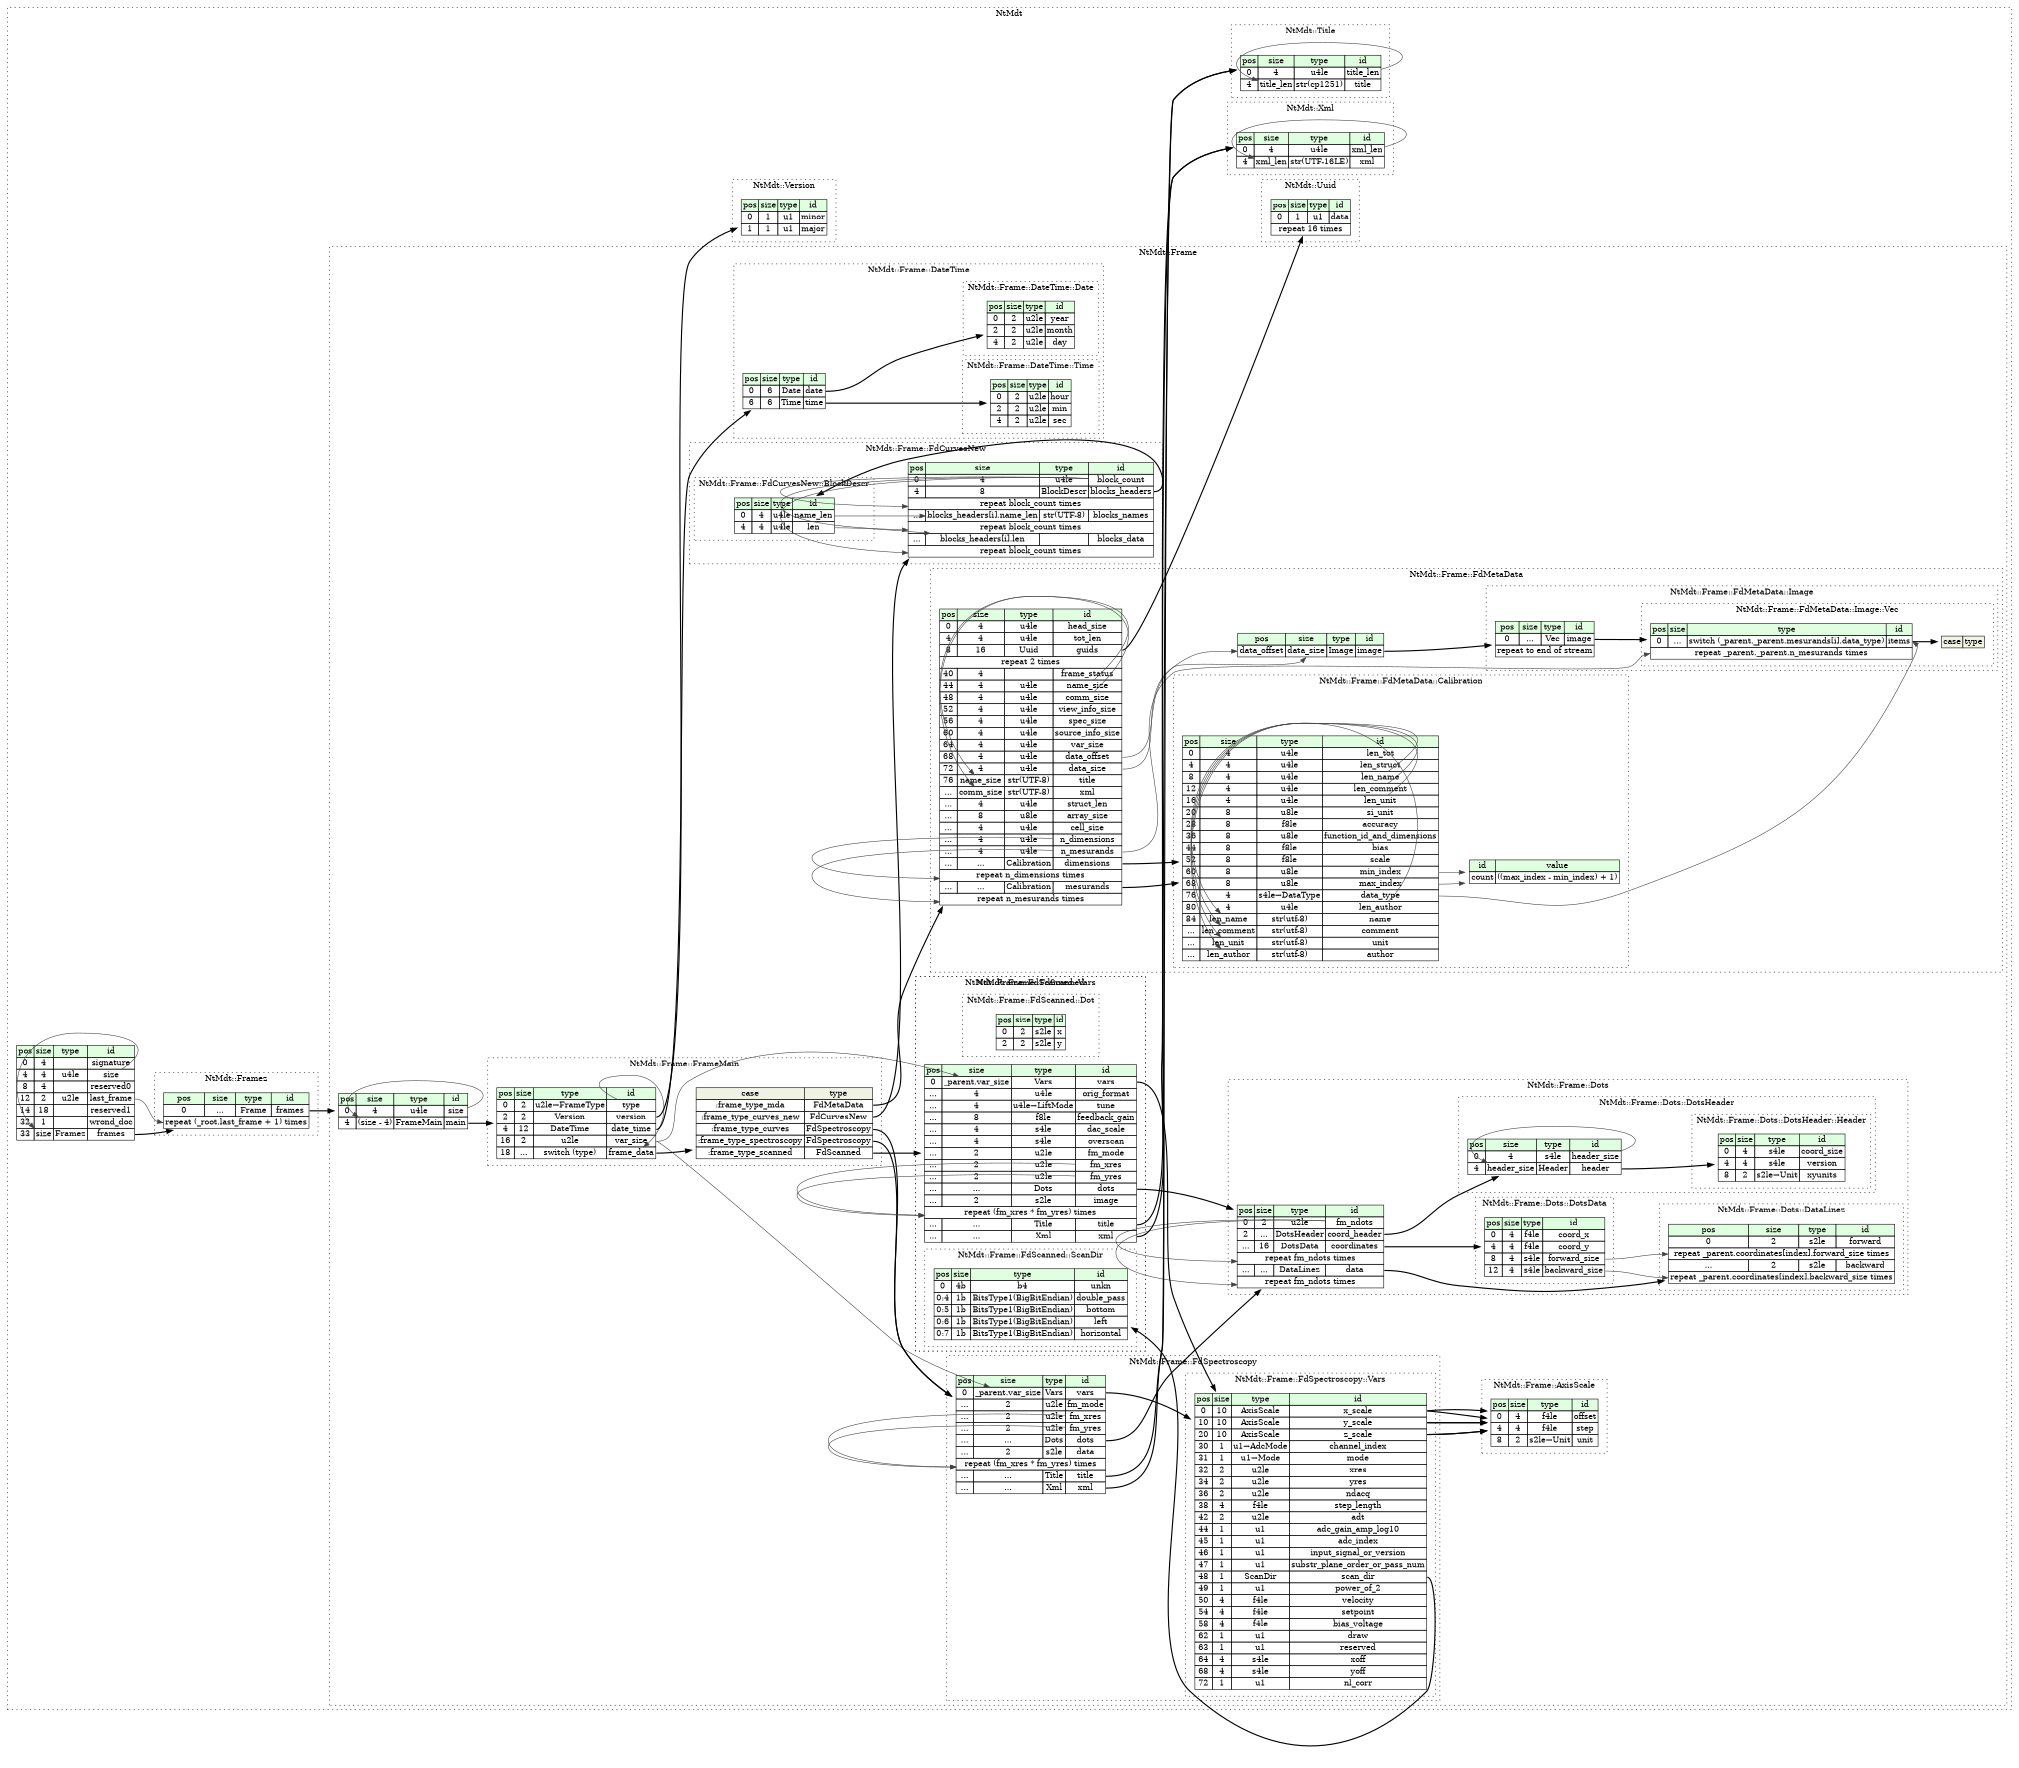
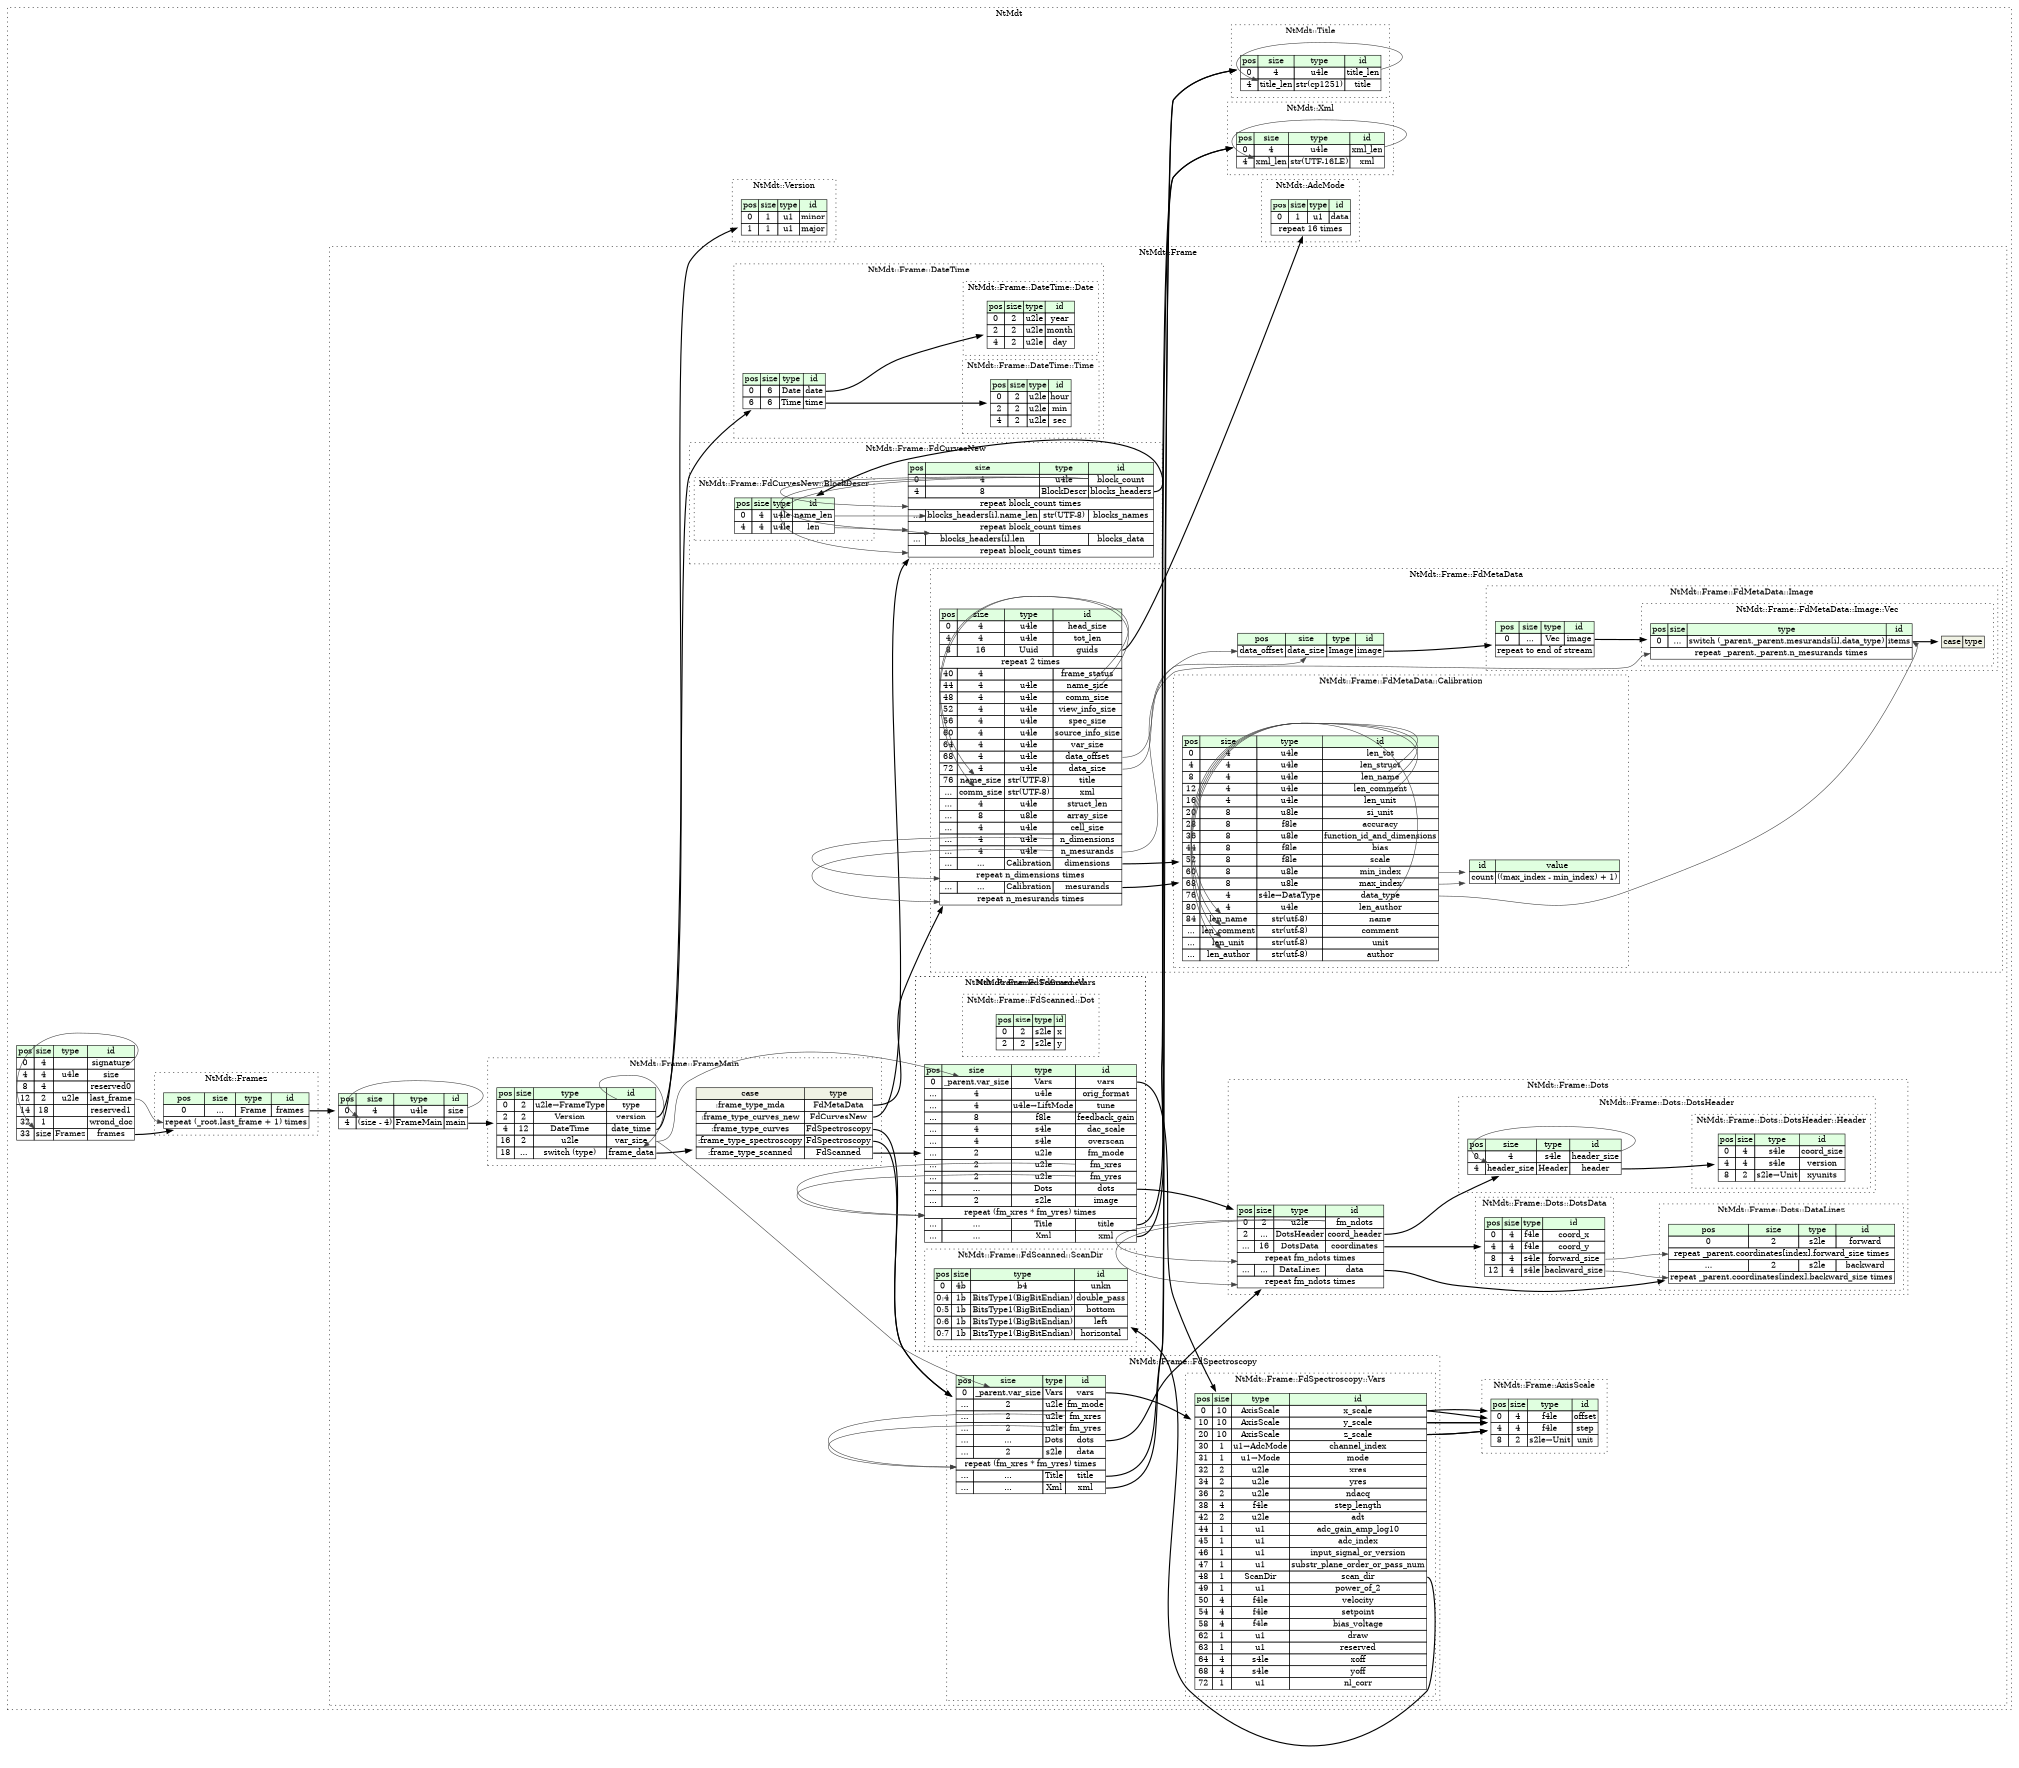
cluster "NtMdt::Uuid": label "NtMdt::Uuid" -> "NtMdt::AdcMode"
